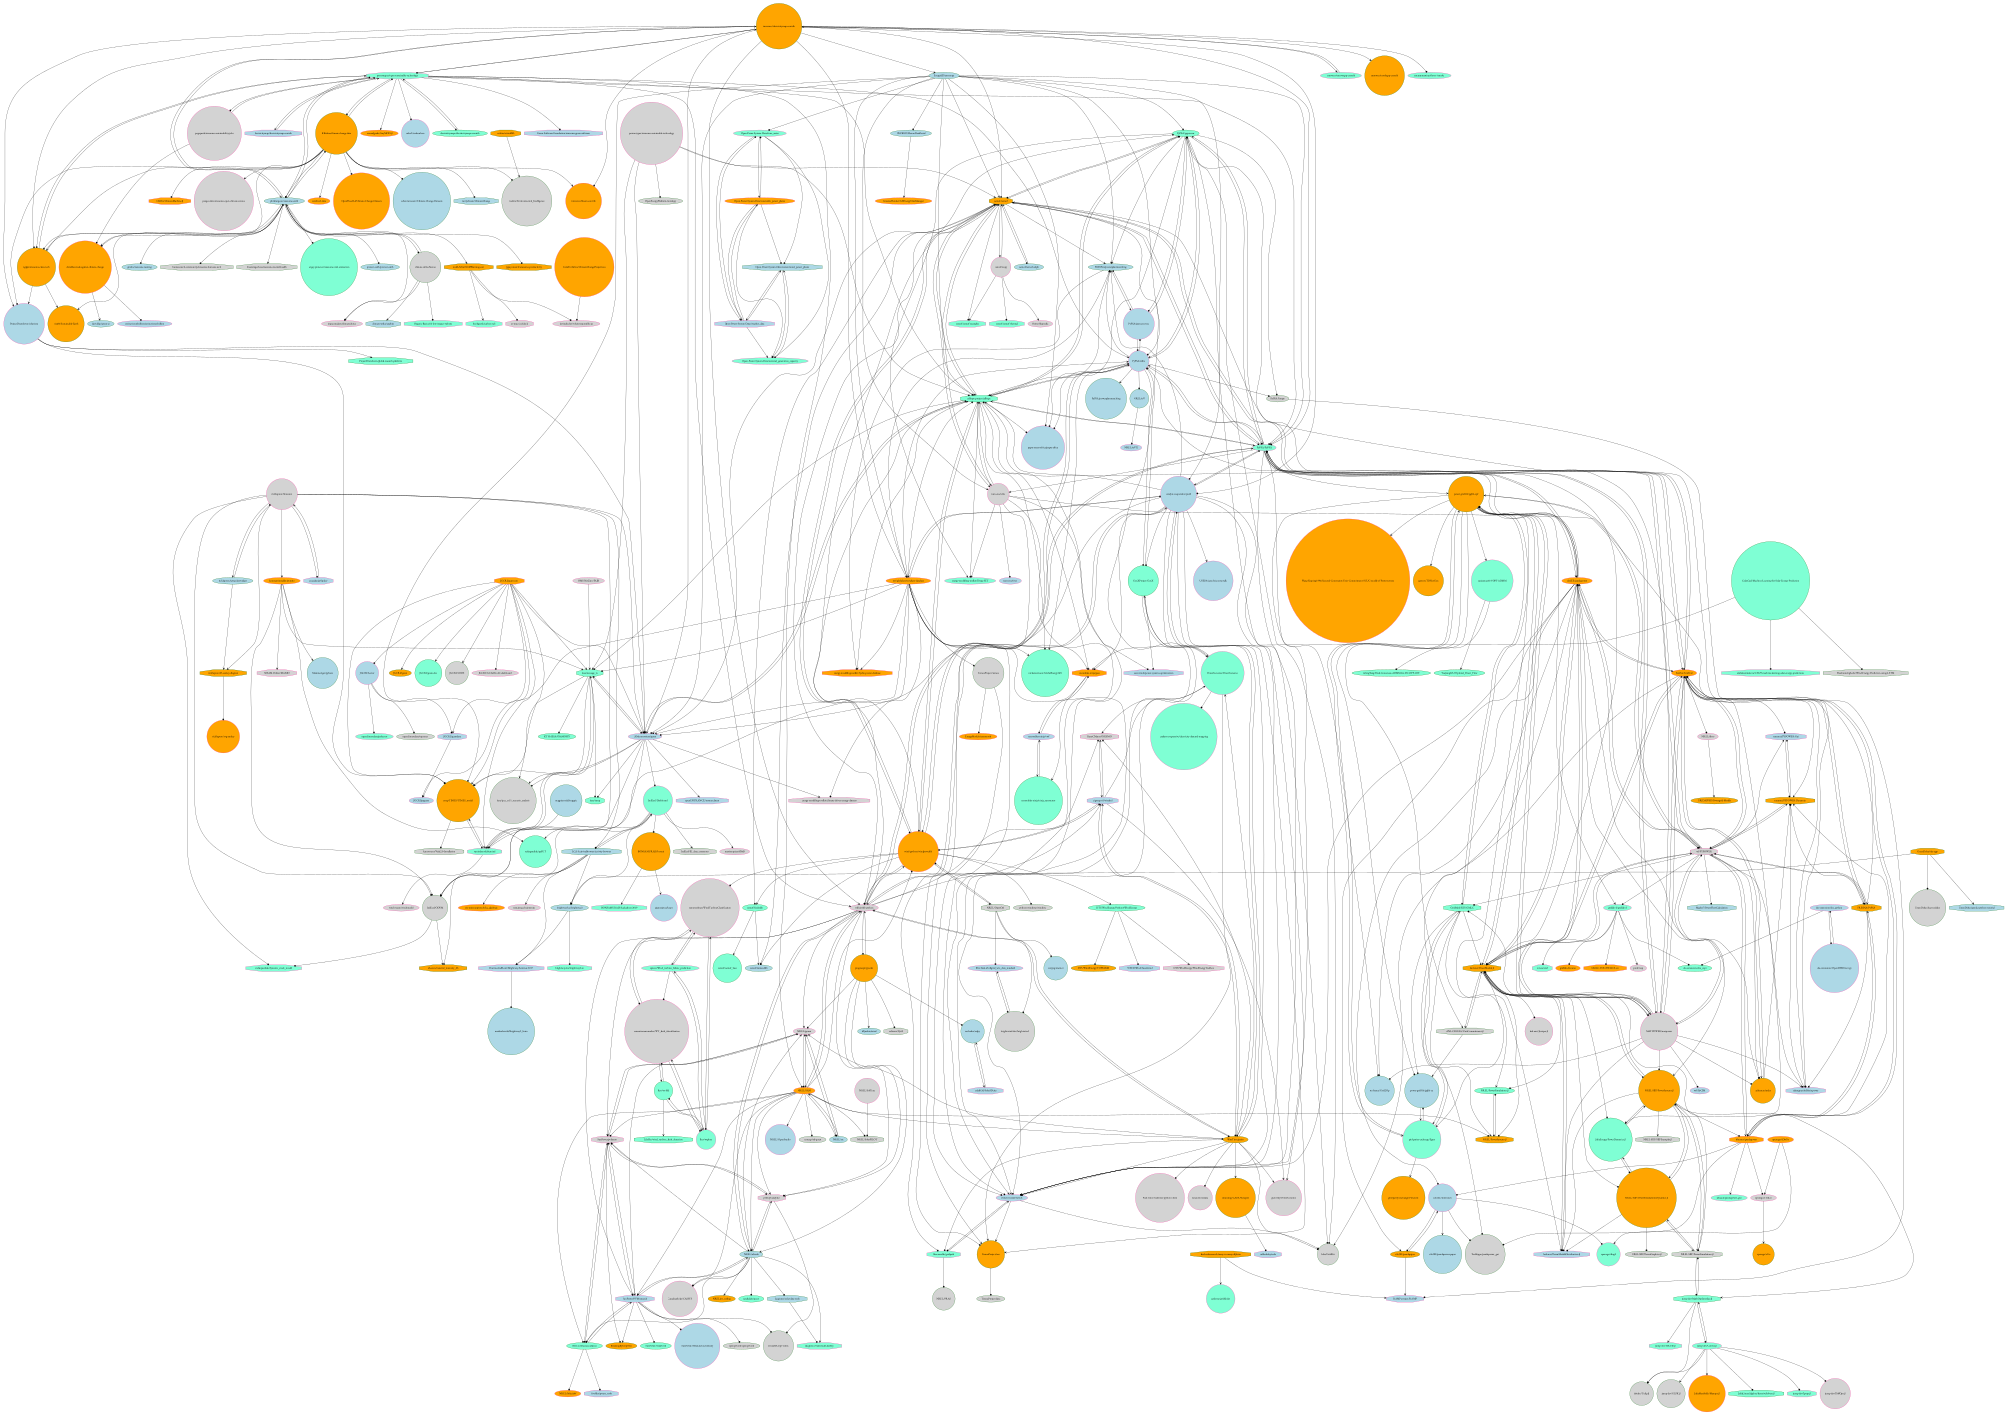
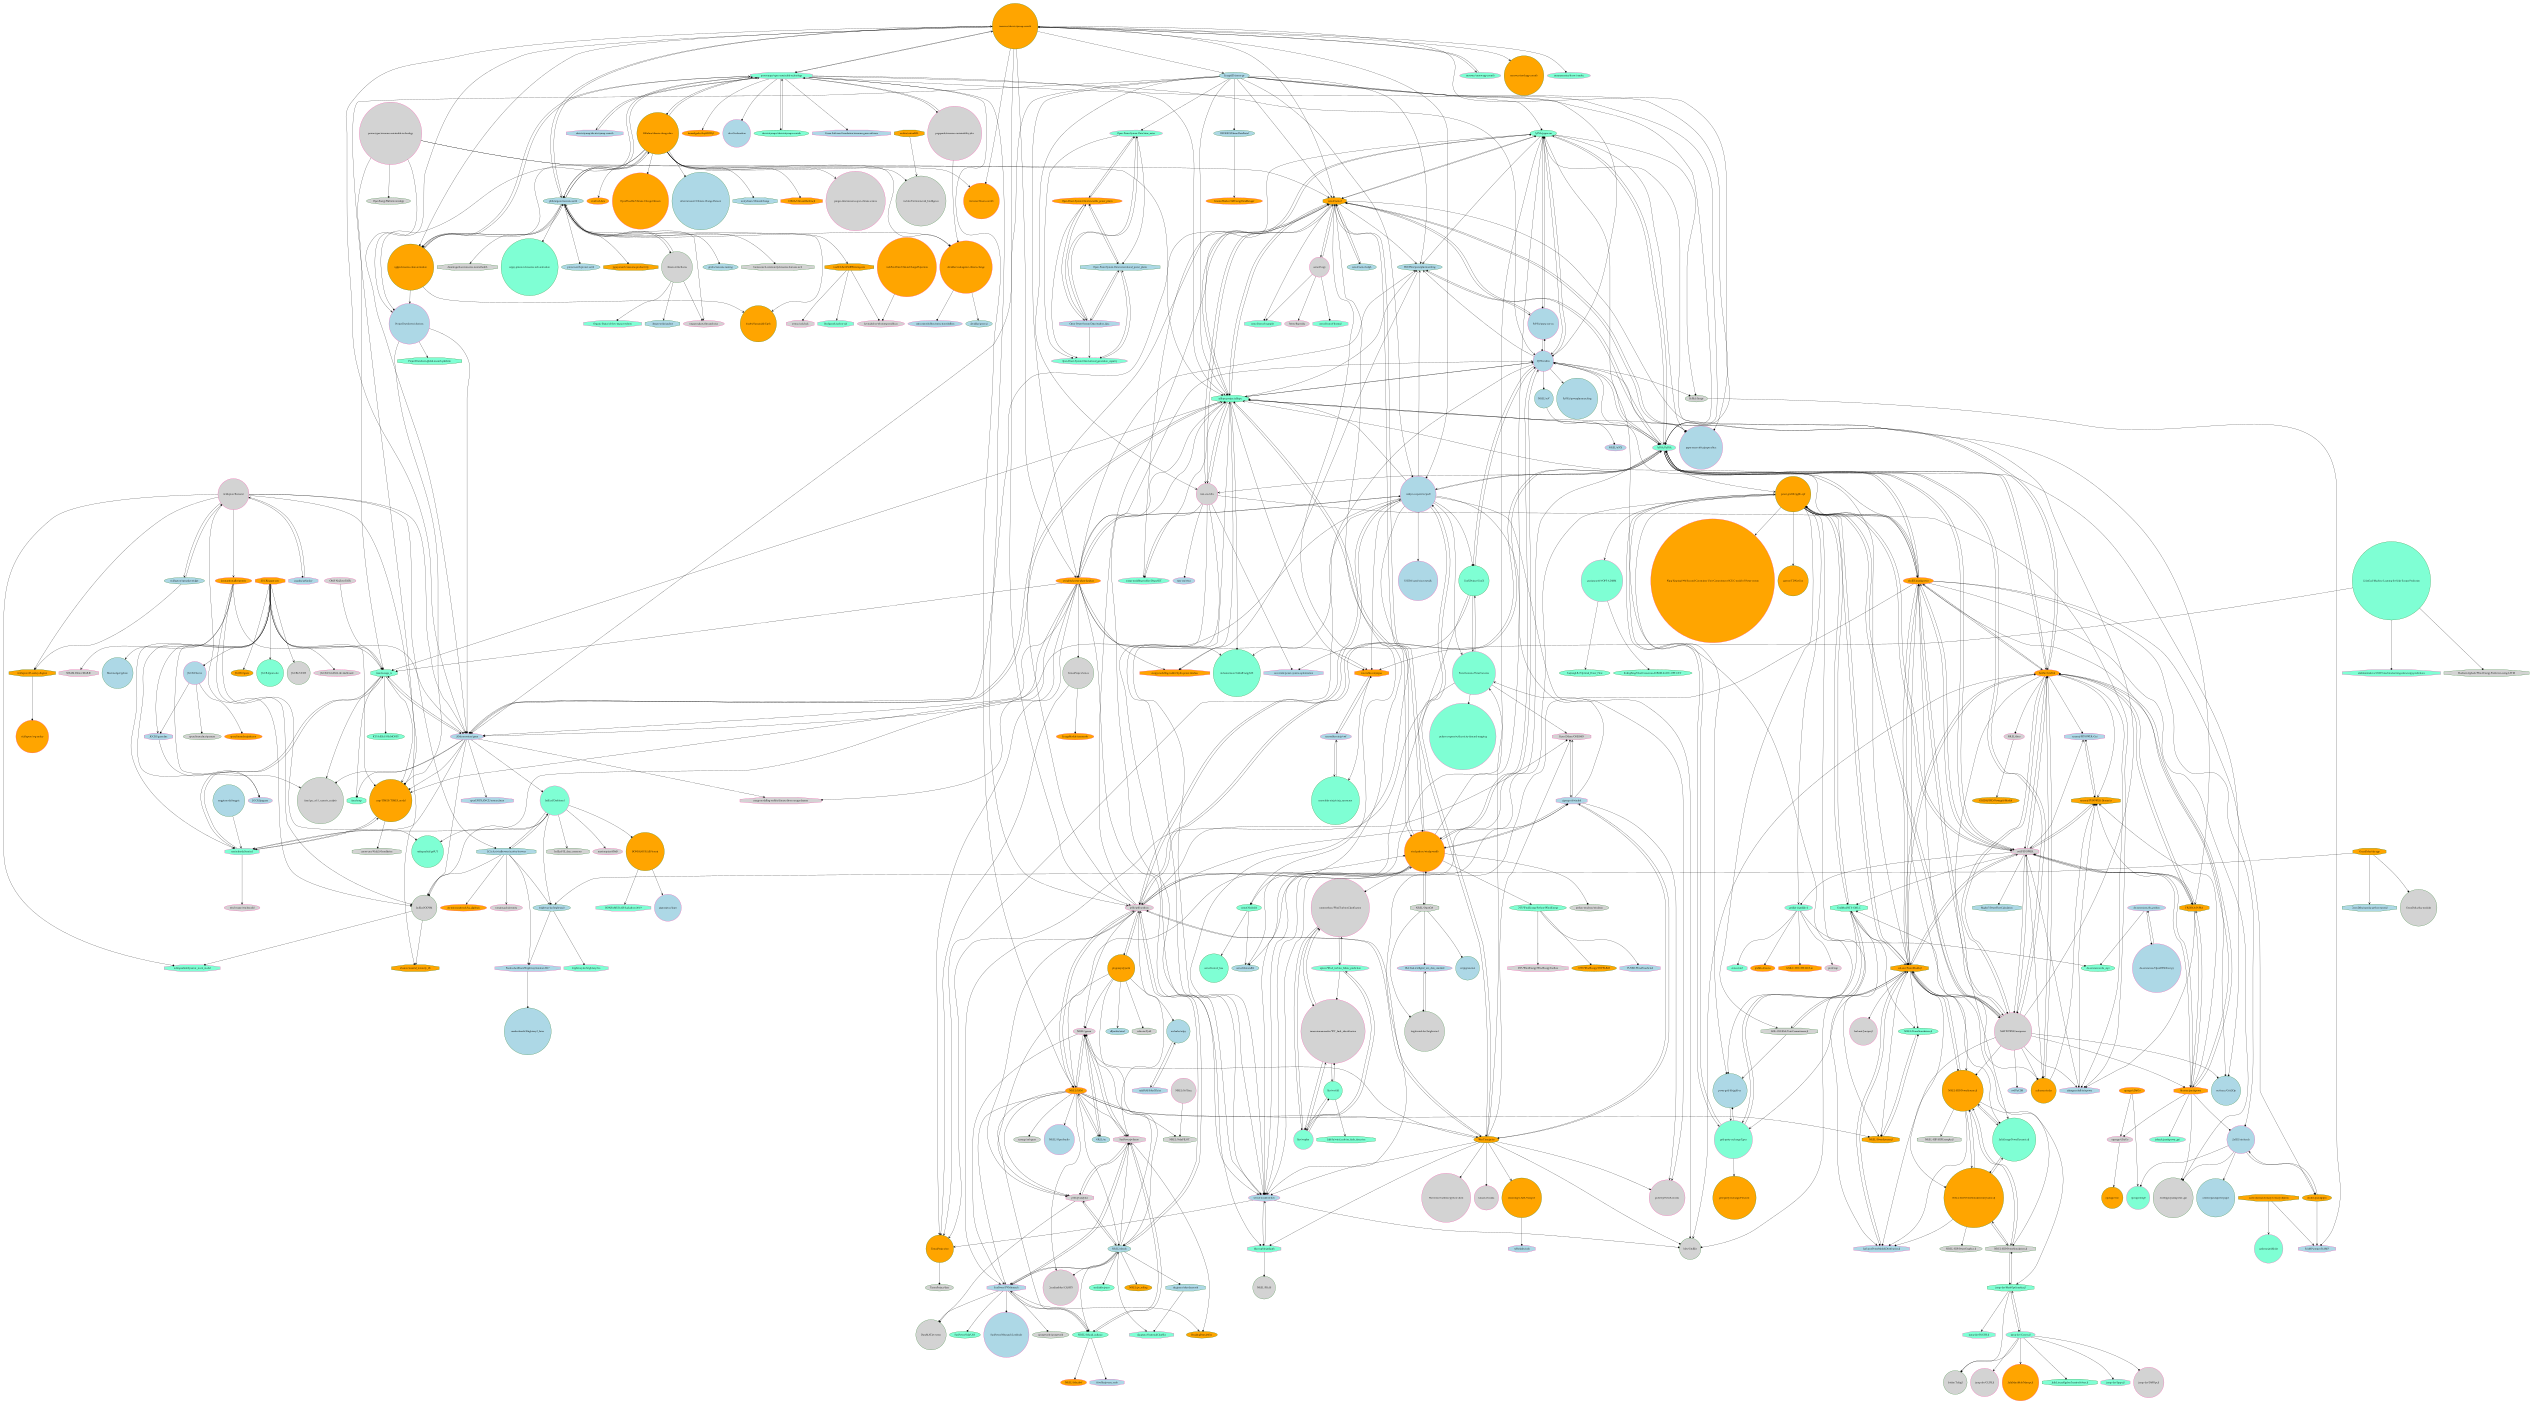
edge "Open-Power-System-Data/conventional_power_plants" -> "Open-Power-System-Data/renewable_power_plants": added
node "nglgzz/awesome-clean-tech": label "nglgzz/awesome-clean-tech" -> "nglgzz/awesome-clean-animation"
node "openclimatedata/pyhector": fillcolor aquamarine -> orange
edge "NREL-SIIP/PowerSystems.jl" -> "lthurner/pandapower": now "MATPOWER/matpower" -> "lthurner/pandapower"
node "jump-dev/GLPK.jl": color darkgreen -> deeppink
